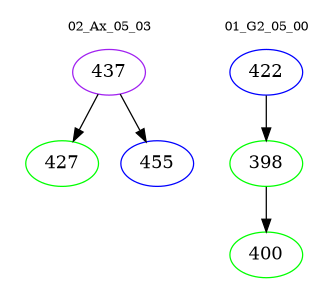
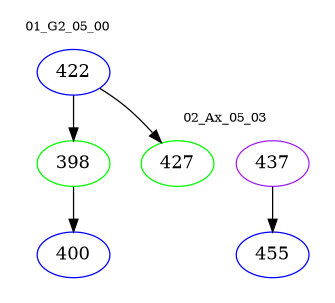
edge "437" -> "427": now "422" -> "427"
node "400": color green -> blue
